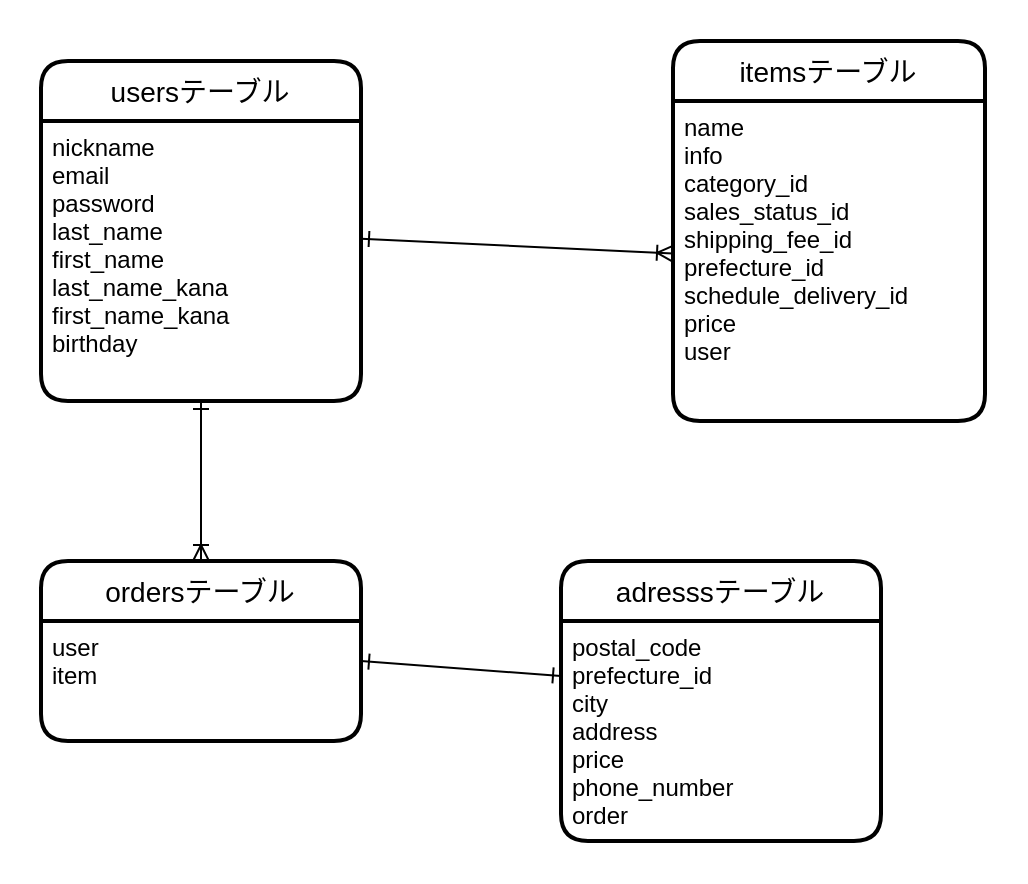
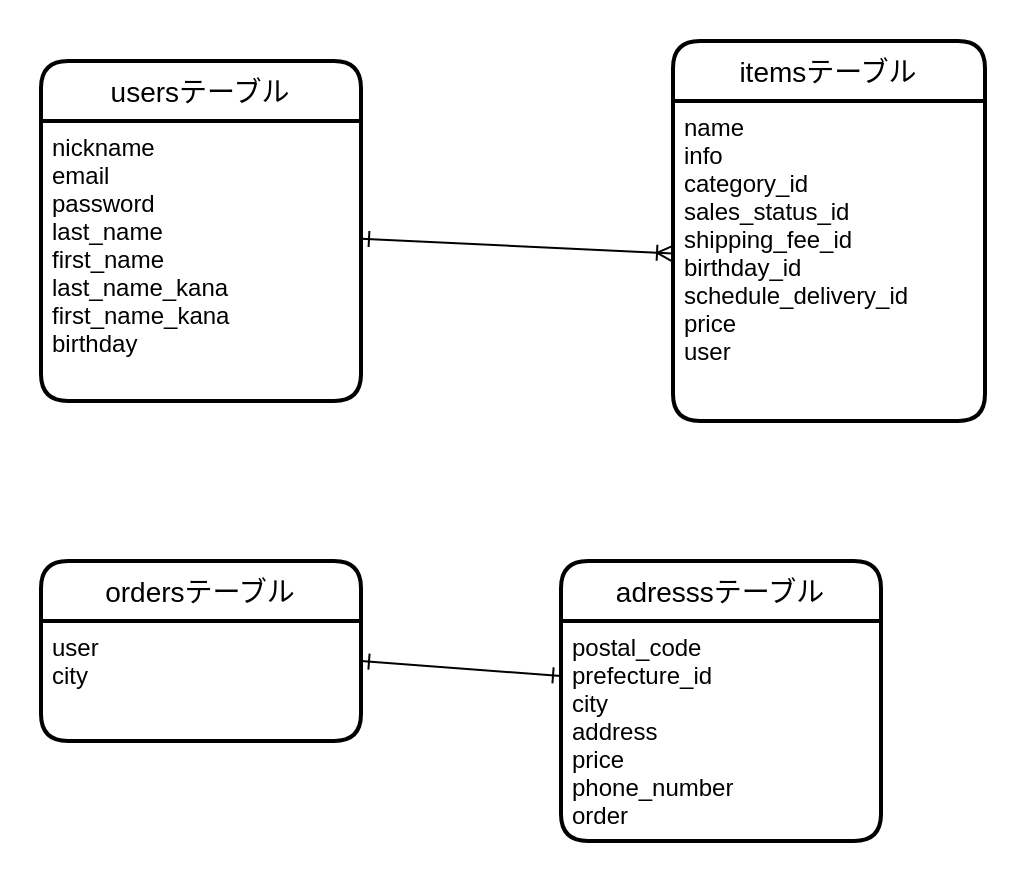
node "name info category_id sales_status_id shipping_fee_id prefecture_id schedule_delivery_id price user": label "name info category_id sales_status_id shipping_fee_id prefecture_id schedule_delivery_id price user" -> "name info category_id sales_status_id shipping_fee_id birthday_id schedule_delivery_id price user"
edge "nickname email password last_name first_name last_name_kana first_name_kana birthday" -- "ordersテーブル": removed
node "user item": label "user item" -> "user city"
